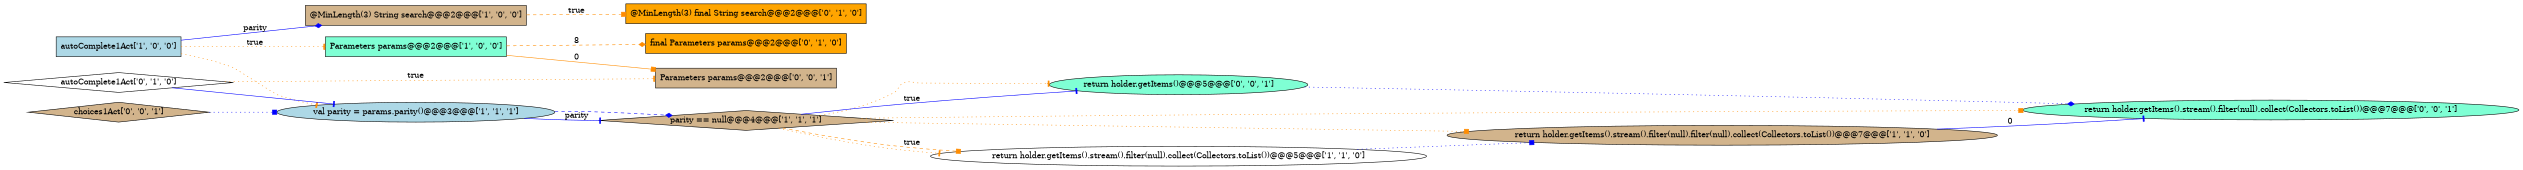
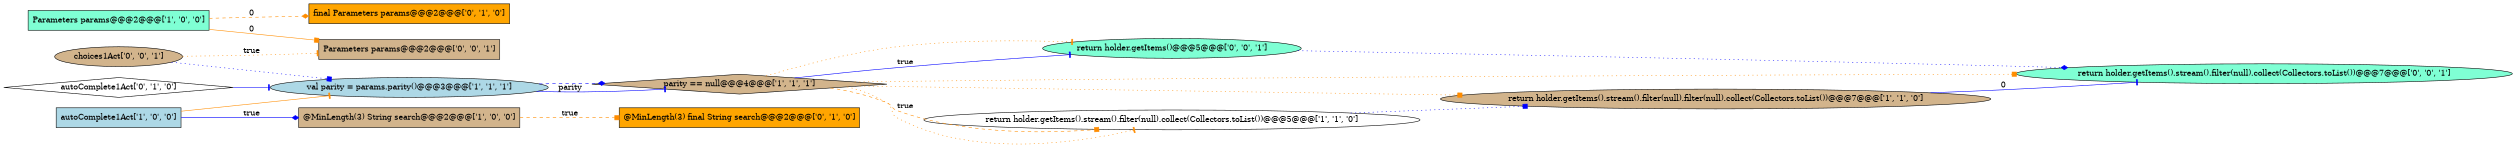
edge "autoComplete1Act['1', '0', '0']" -> "@MinLength(3) String search@@@2@@@['1', '0', '0']": label "parity" -> "true"
edge "Parameters params@@@2@@@['1', '0', '0']" -> "final Parameters params@@@2@@@['0', '1', '0']": label "8" -> "0"
edge "autoComplete1Act['1', '0', '0']" -> "Parameters params@@@2@@@['1', '0', '0']": removed, label "true"
edge "autoComplete1Act['1', '0', '0']" -> "val parity = params.parity()@@@3@@@['1', '1', '1']": style dotted -> solid
edge "autoComplete1Act['0', '1', '0']" -> "Parameters params@@@2@@@['0', '0', '1']": now "choices1Act['0', '0', '1']" -> "Parameters params@@@2@@@['0', '0', '1']"
node "choices1Act['0', '0', '1']": shape diamond -> ellipse
